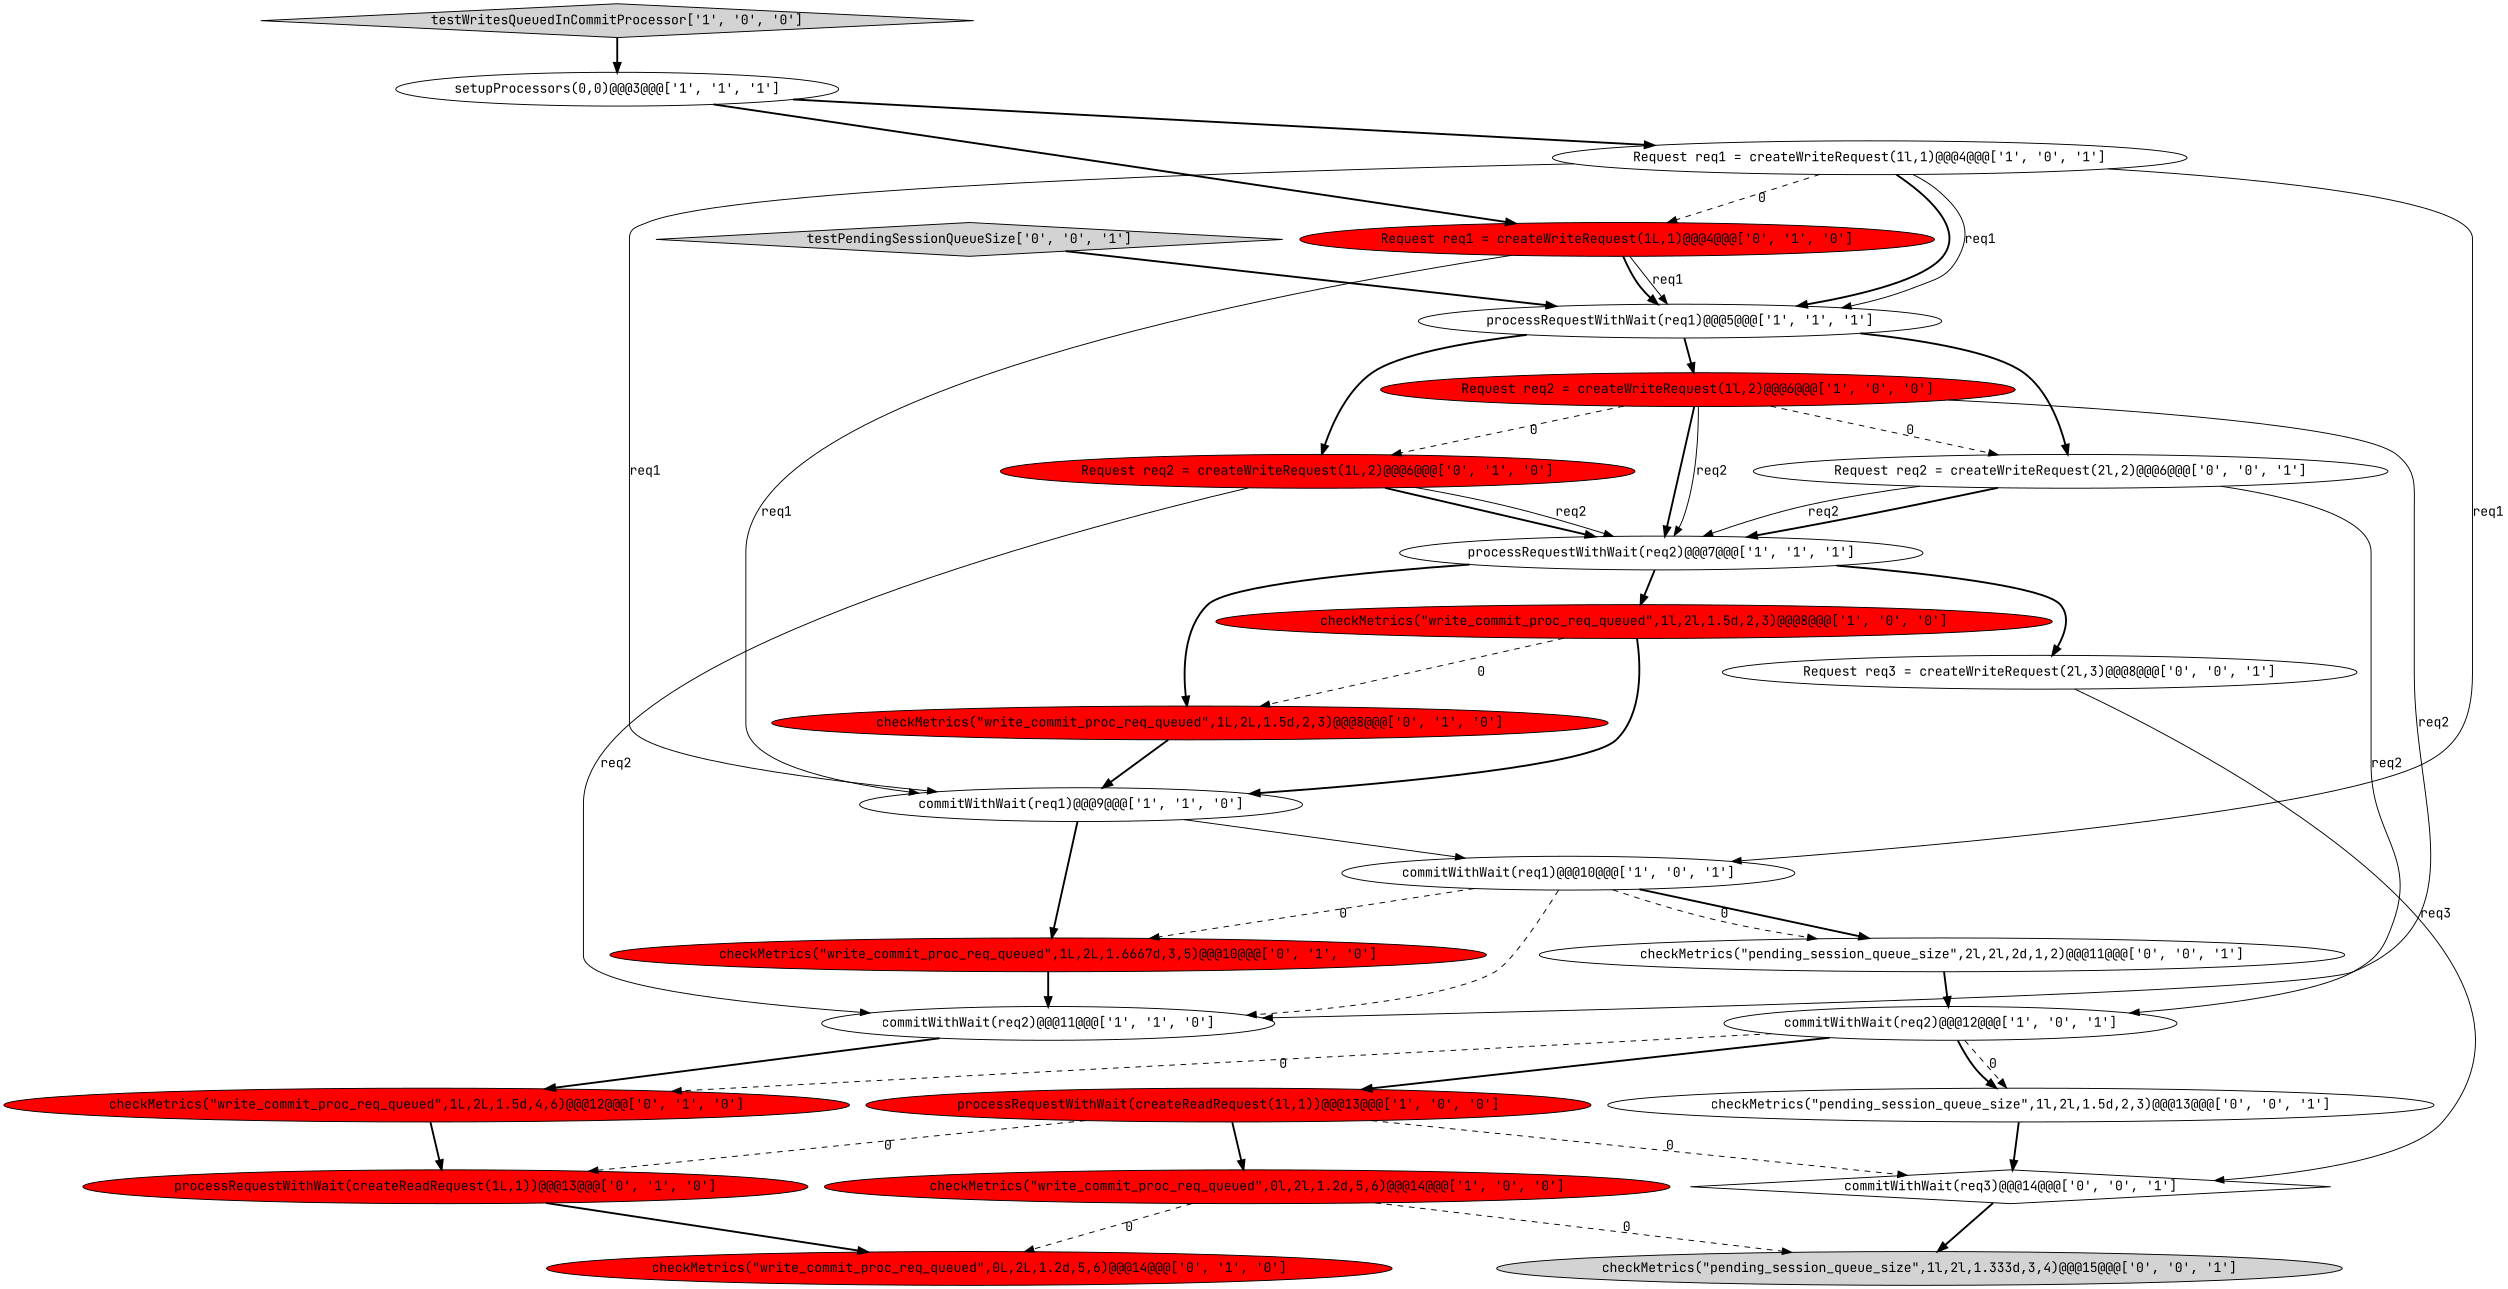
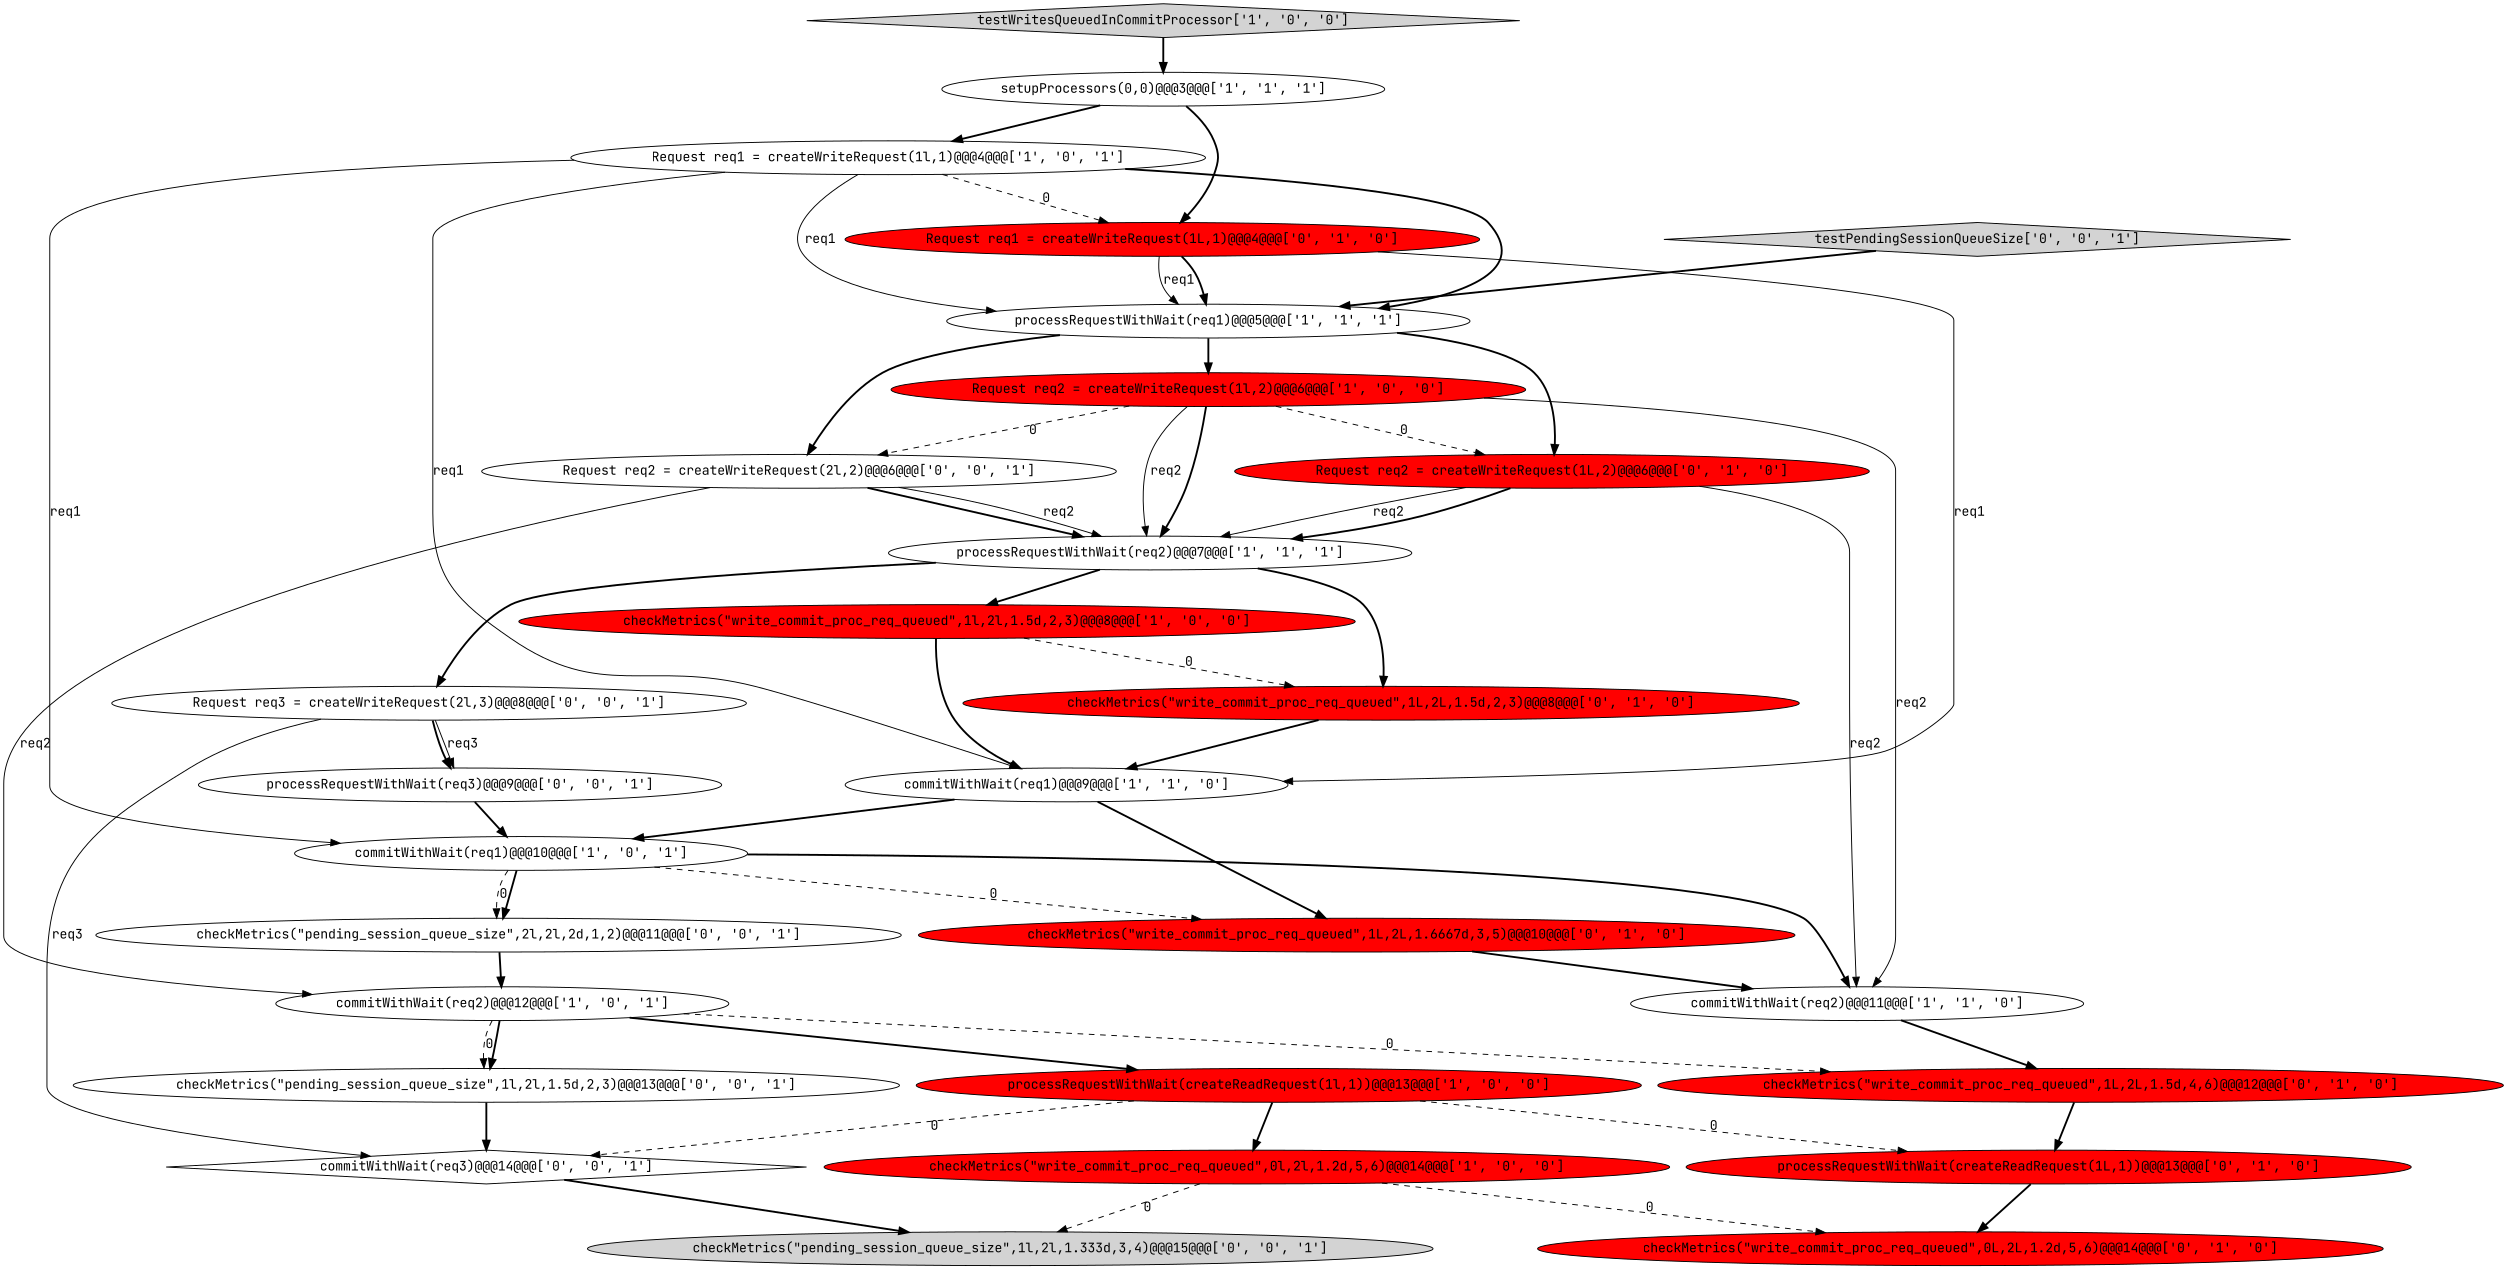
node "processRequestWithWait(req3)@@@9@@@['0', '0', '1']": added
edge "commitWithWait(req1)@@@9@@@['1', '1', '0']" -> "commitWithWait(req1)@@@10@@@['1', '0', '1']": style solid -> bold
edge "commitWithWait(req1)@@@10@@@['1', '0', '1']" -> "commitWithWait(req2)@@@11@@@['1', '1', '0']": style dashed -> bold
